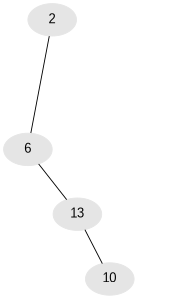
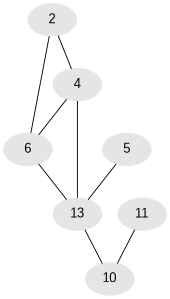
node "4": added
node "5": added
node "11": added
